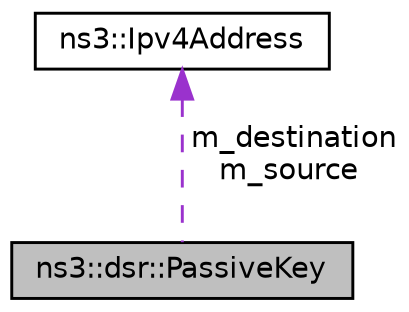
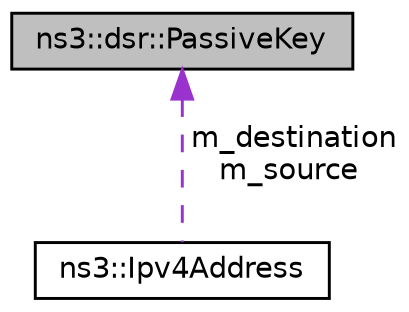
edge "ns3::dsr::PassiveKey" -> "ns3::Ipv4Address": reversed
